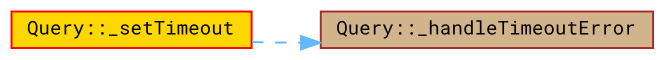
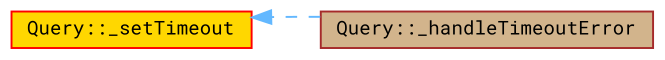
edge "Query::_setTimeout" -> "Query::_handleTimeoutError": reversed
